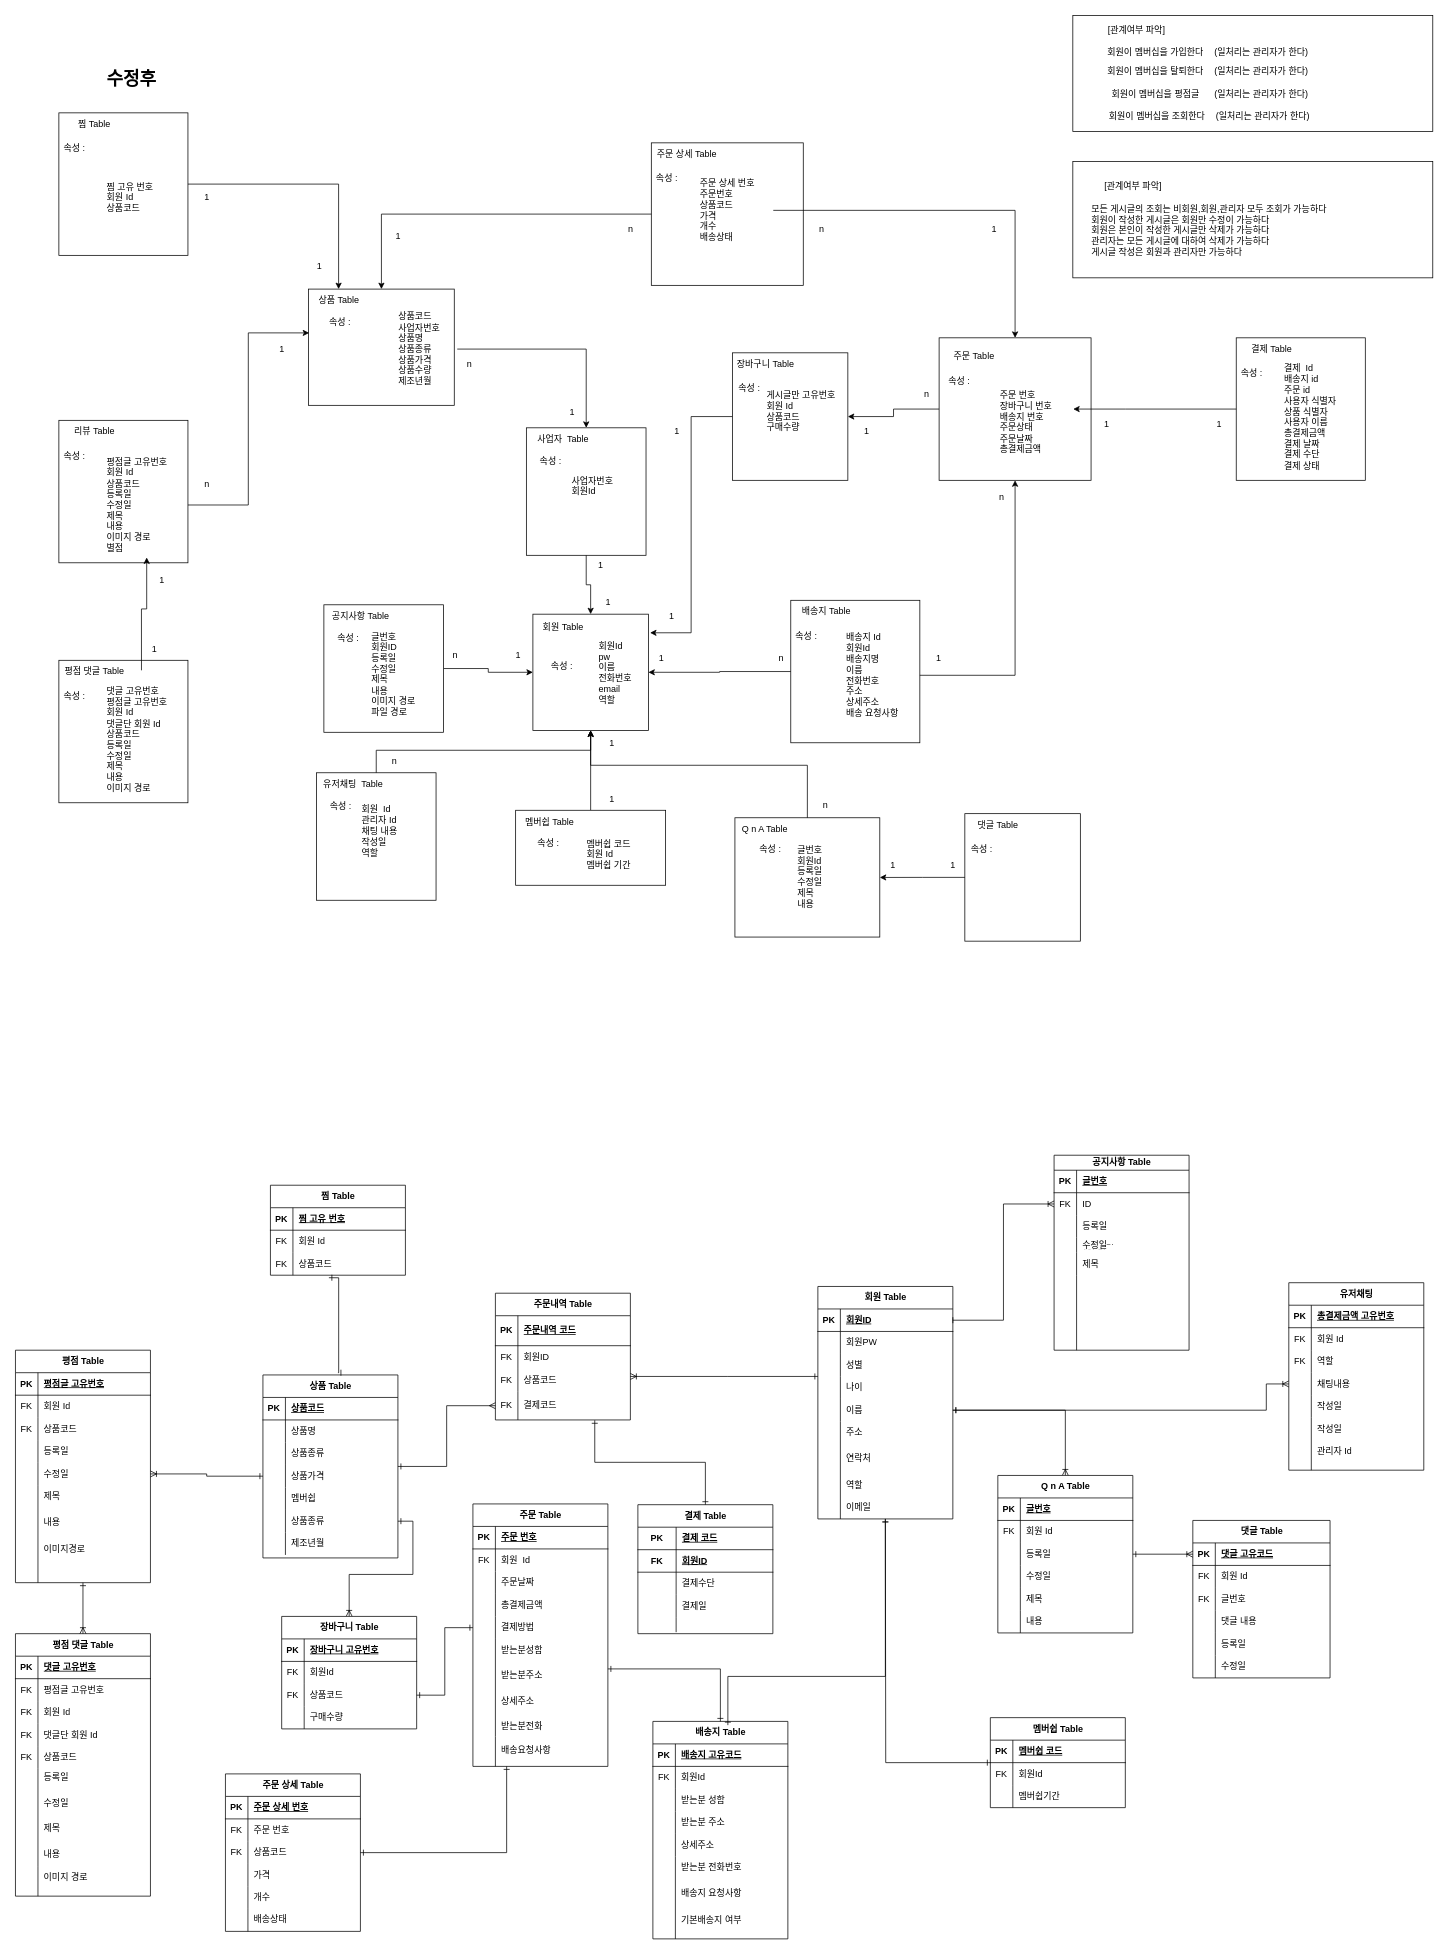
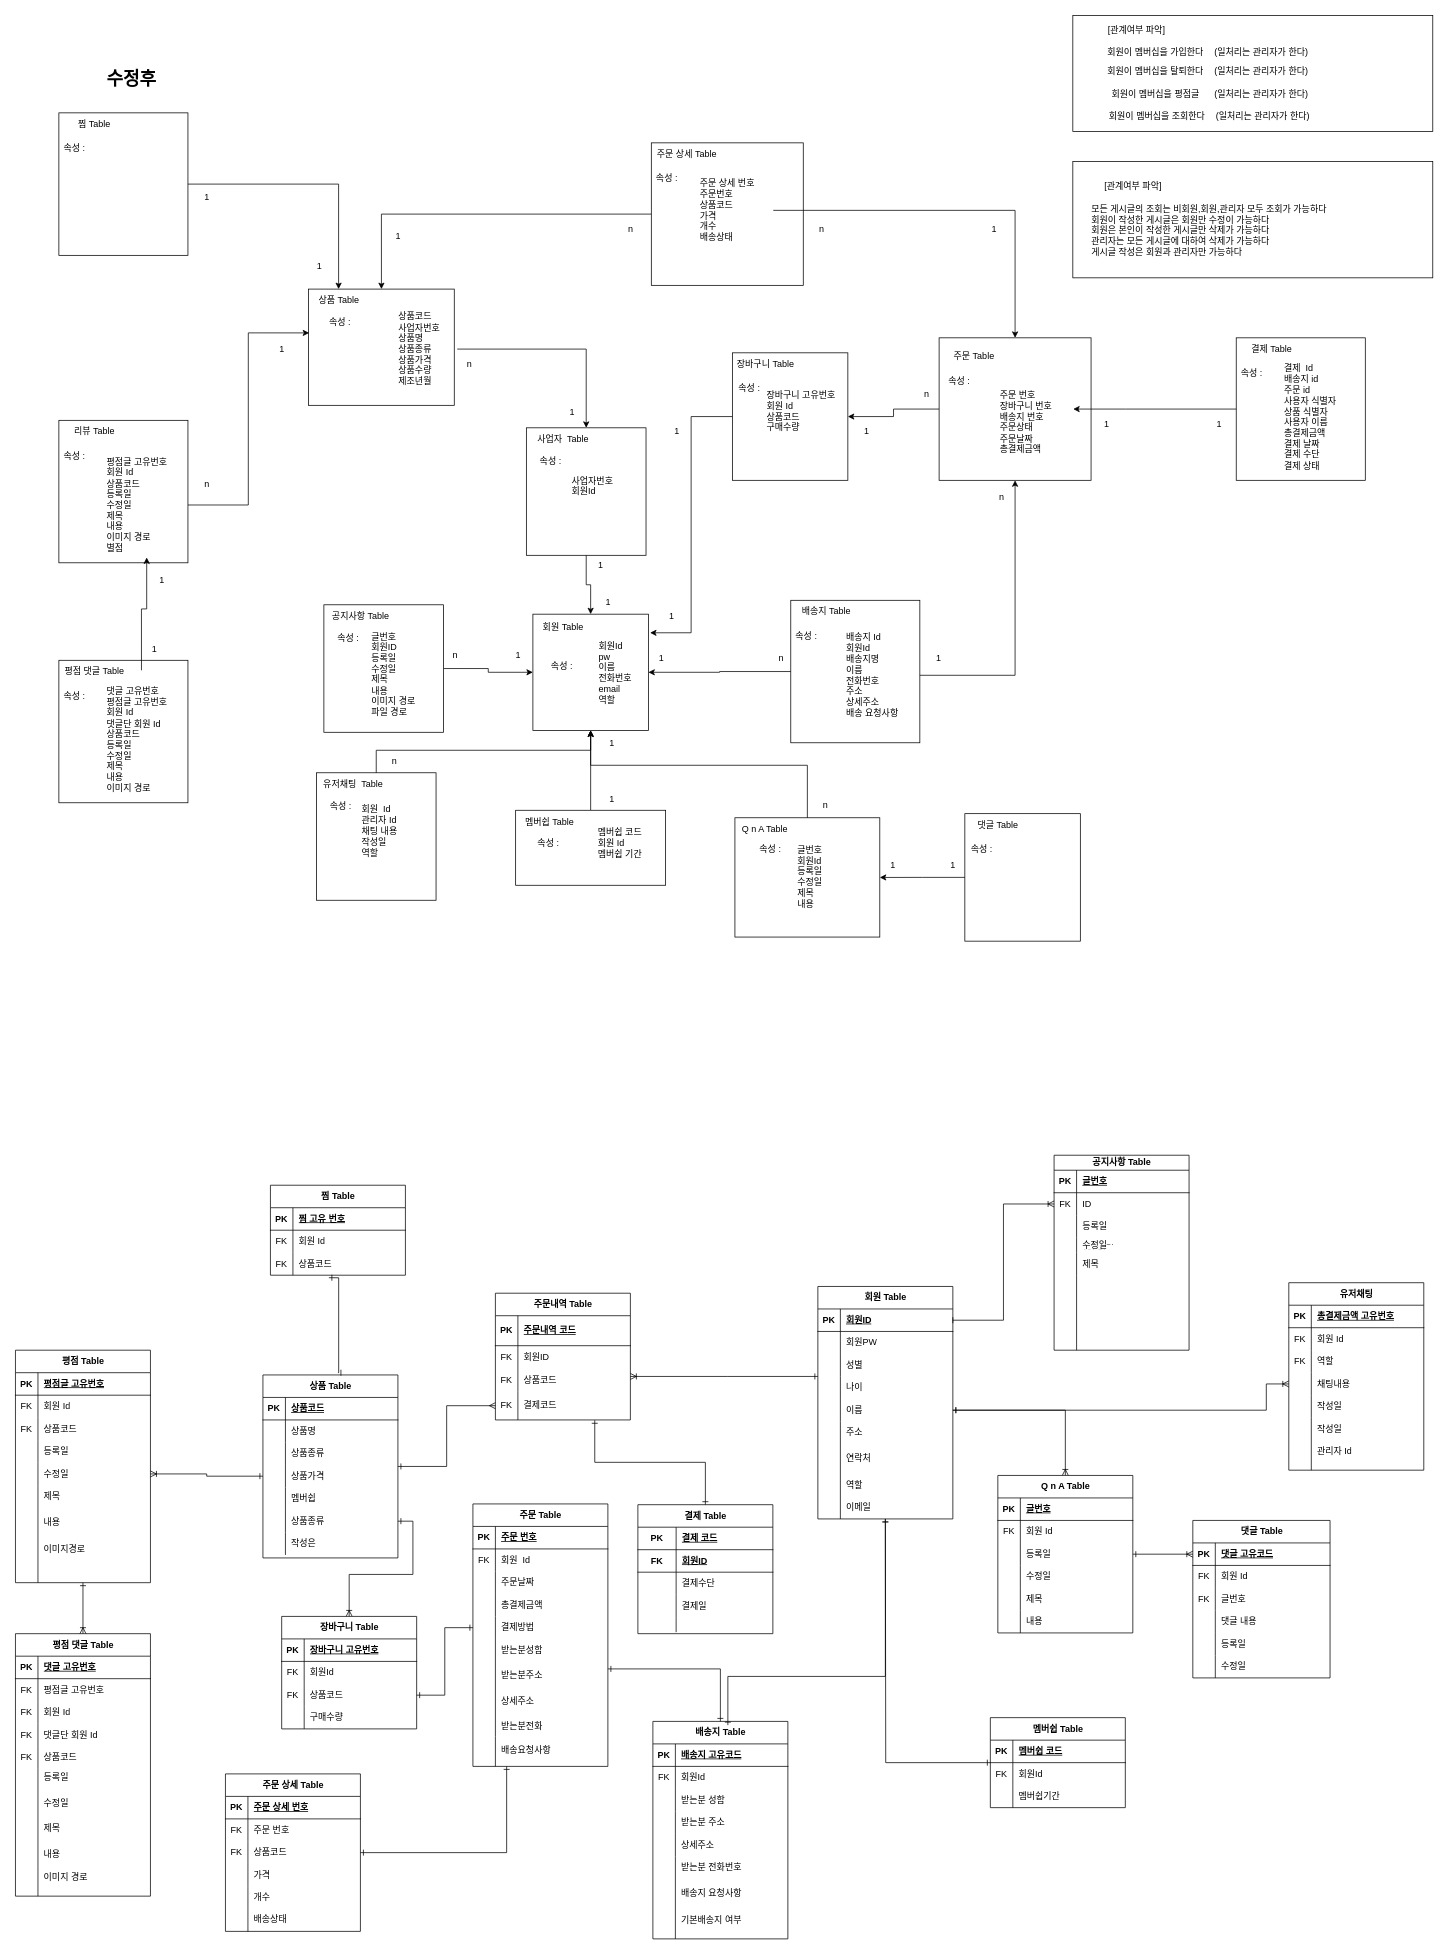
node "찜 고유 번호 회원 Id 상품코드": removed
node "게시글만 고유번호 회원 Id 상품코드 구매수량": label "게시글만 고유번호 회원 Id 상품코드 구매수량" -> "장바구니 고유번호 회원 Id 상품코드 구매수량"
node "멤버쉽 코드 회원 Id 멤버쉽 기간": moved (619, 855) -> (630, 844)
node "제조년월": label "제조년월" -> "작성은"
